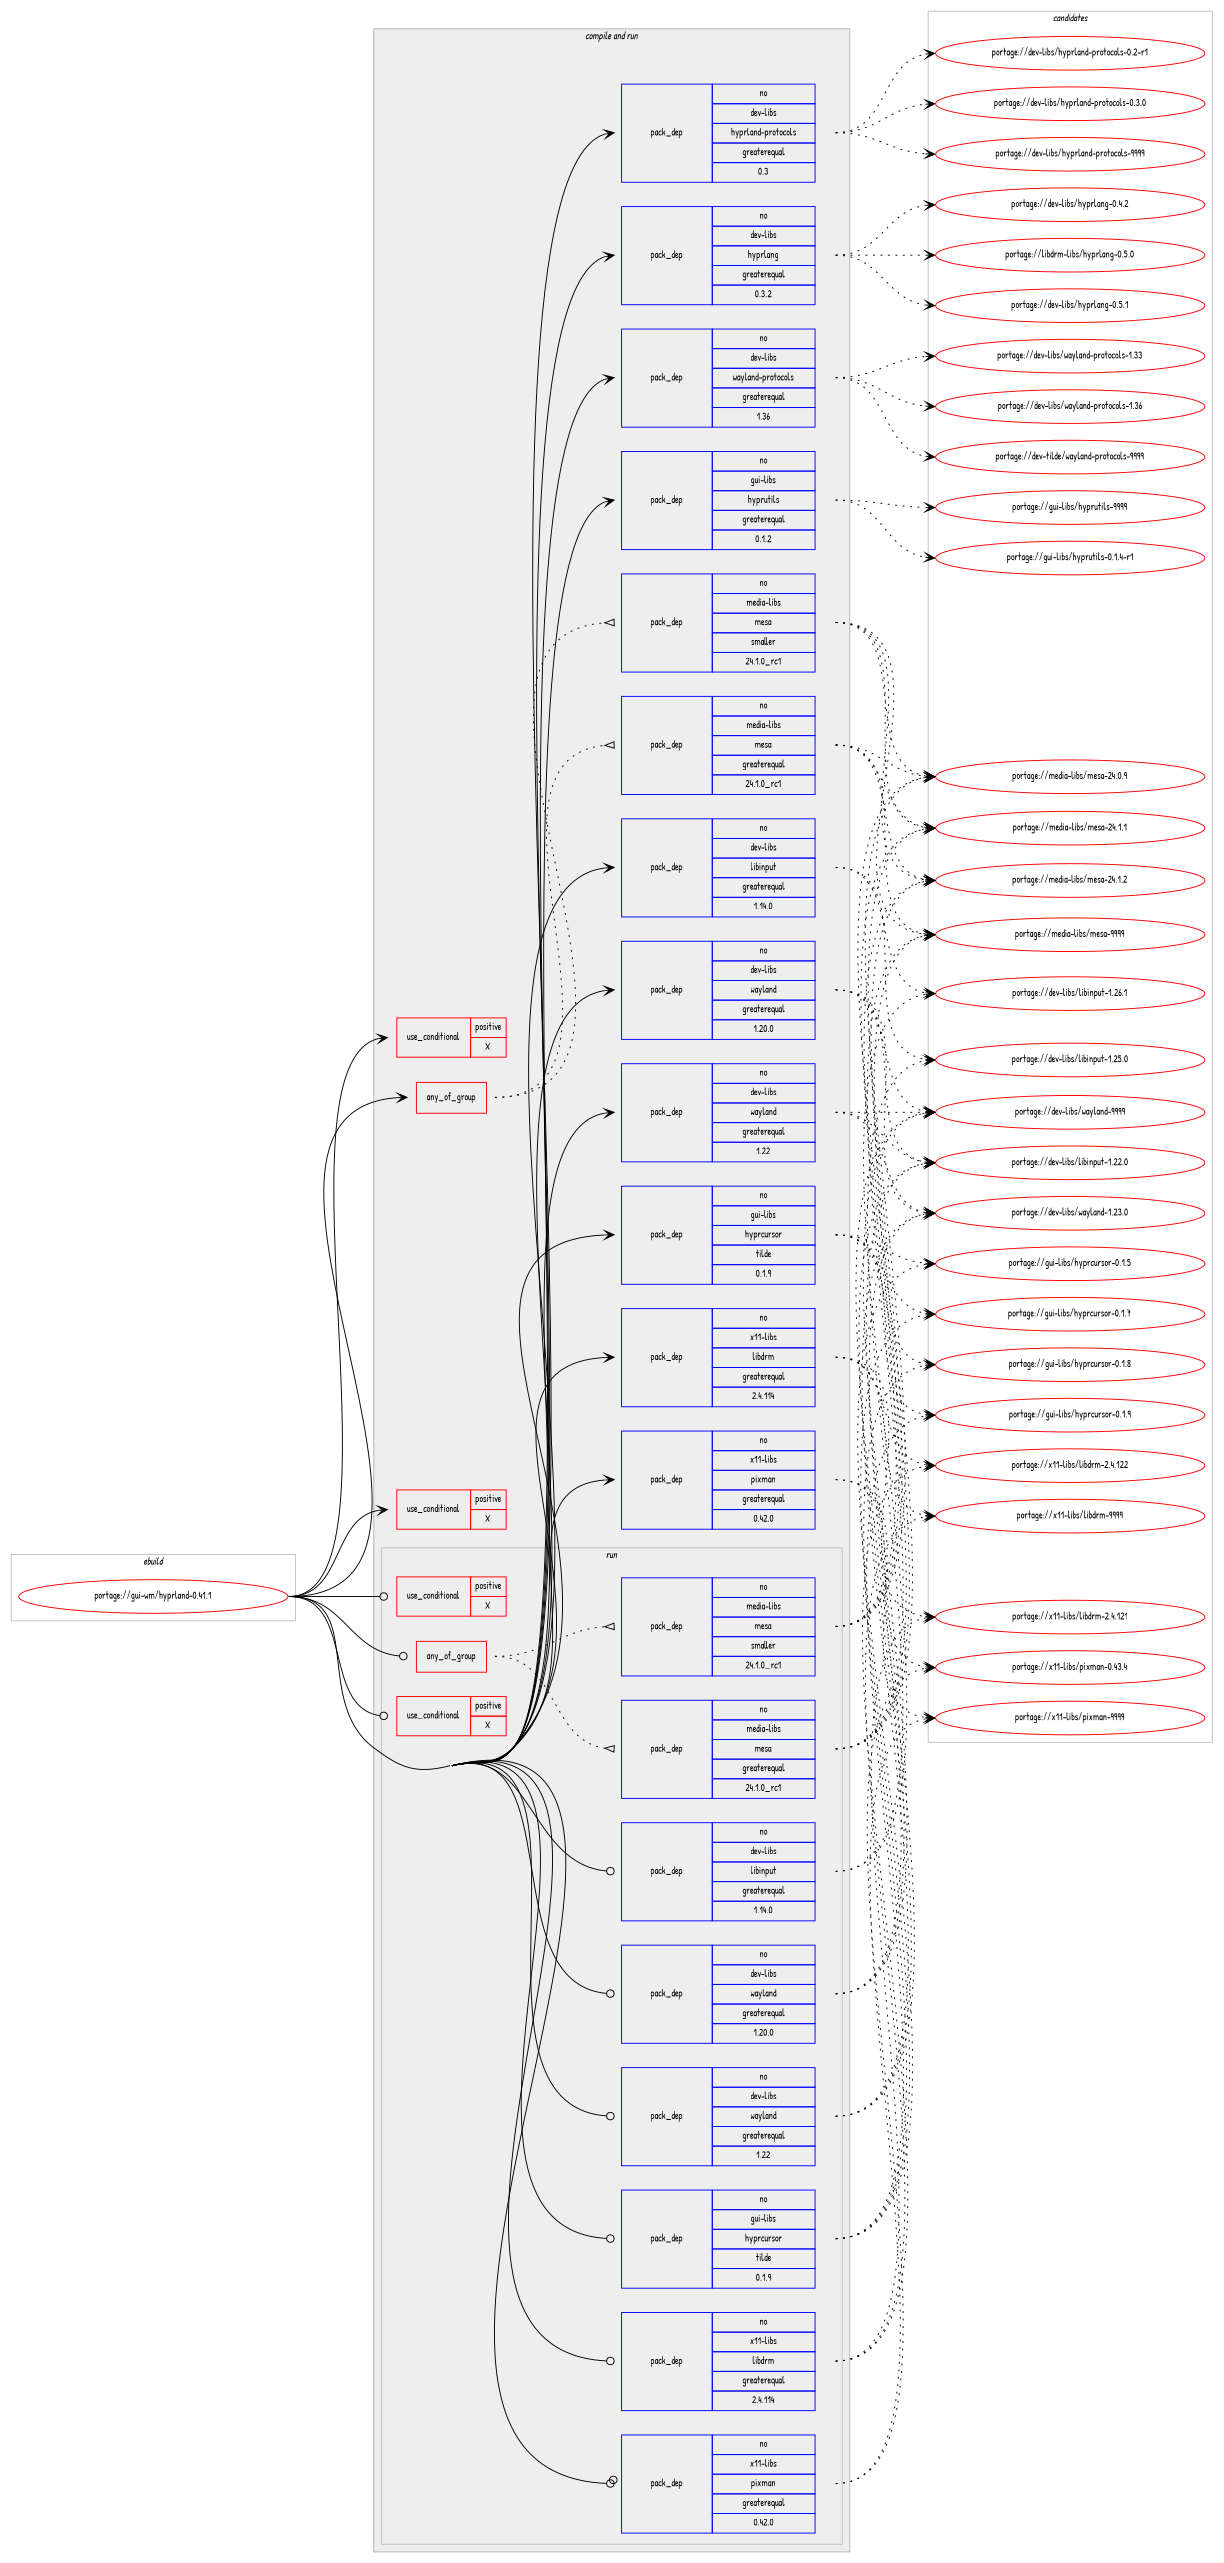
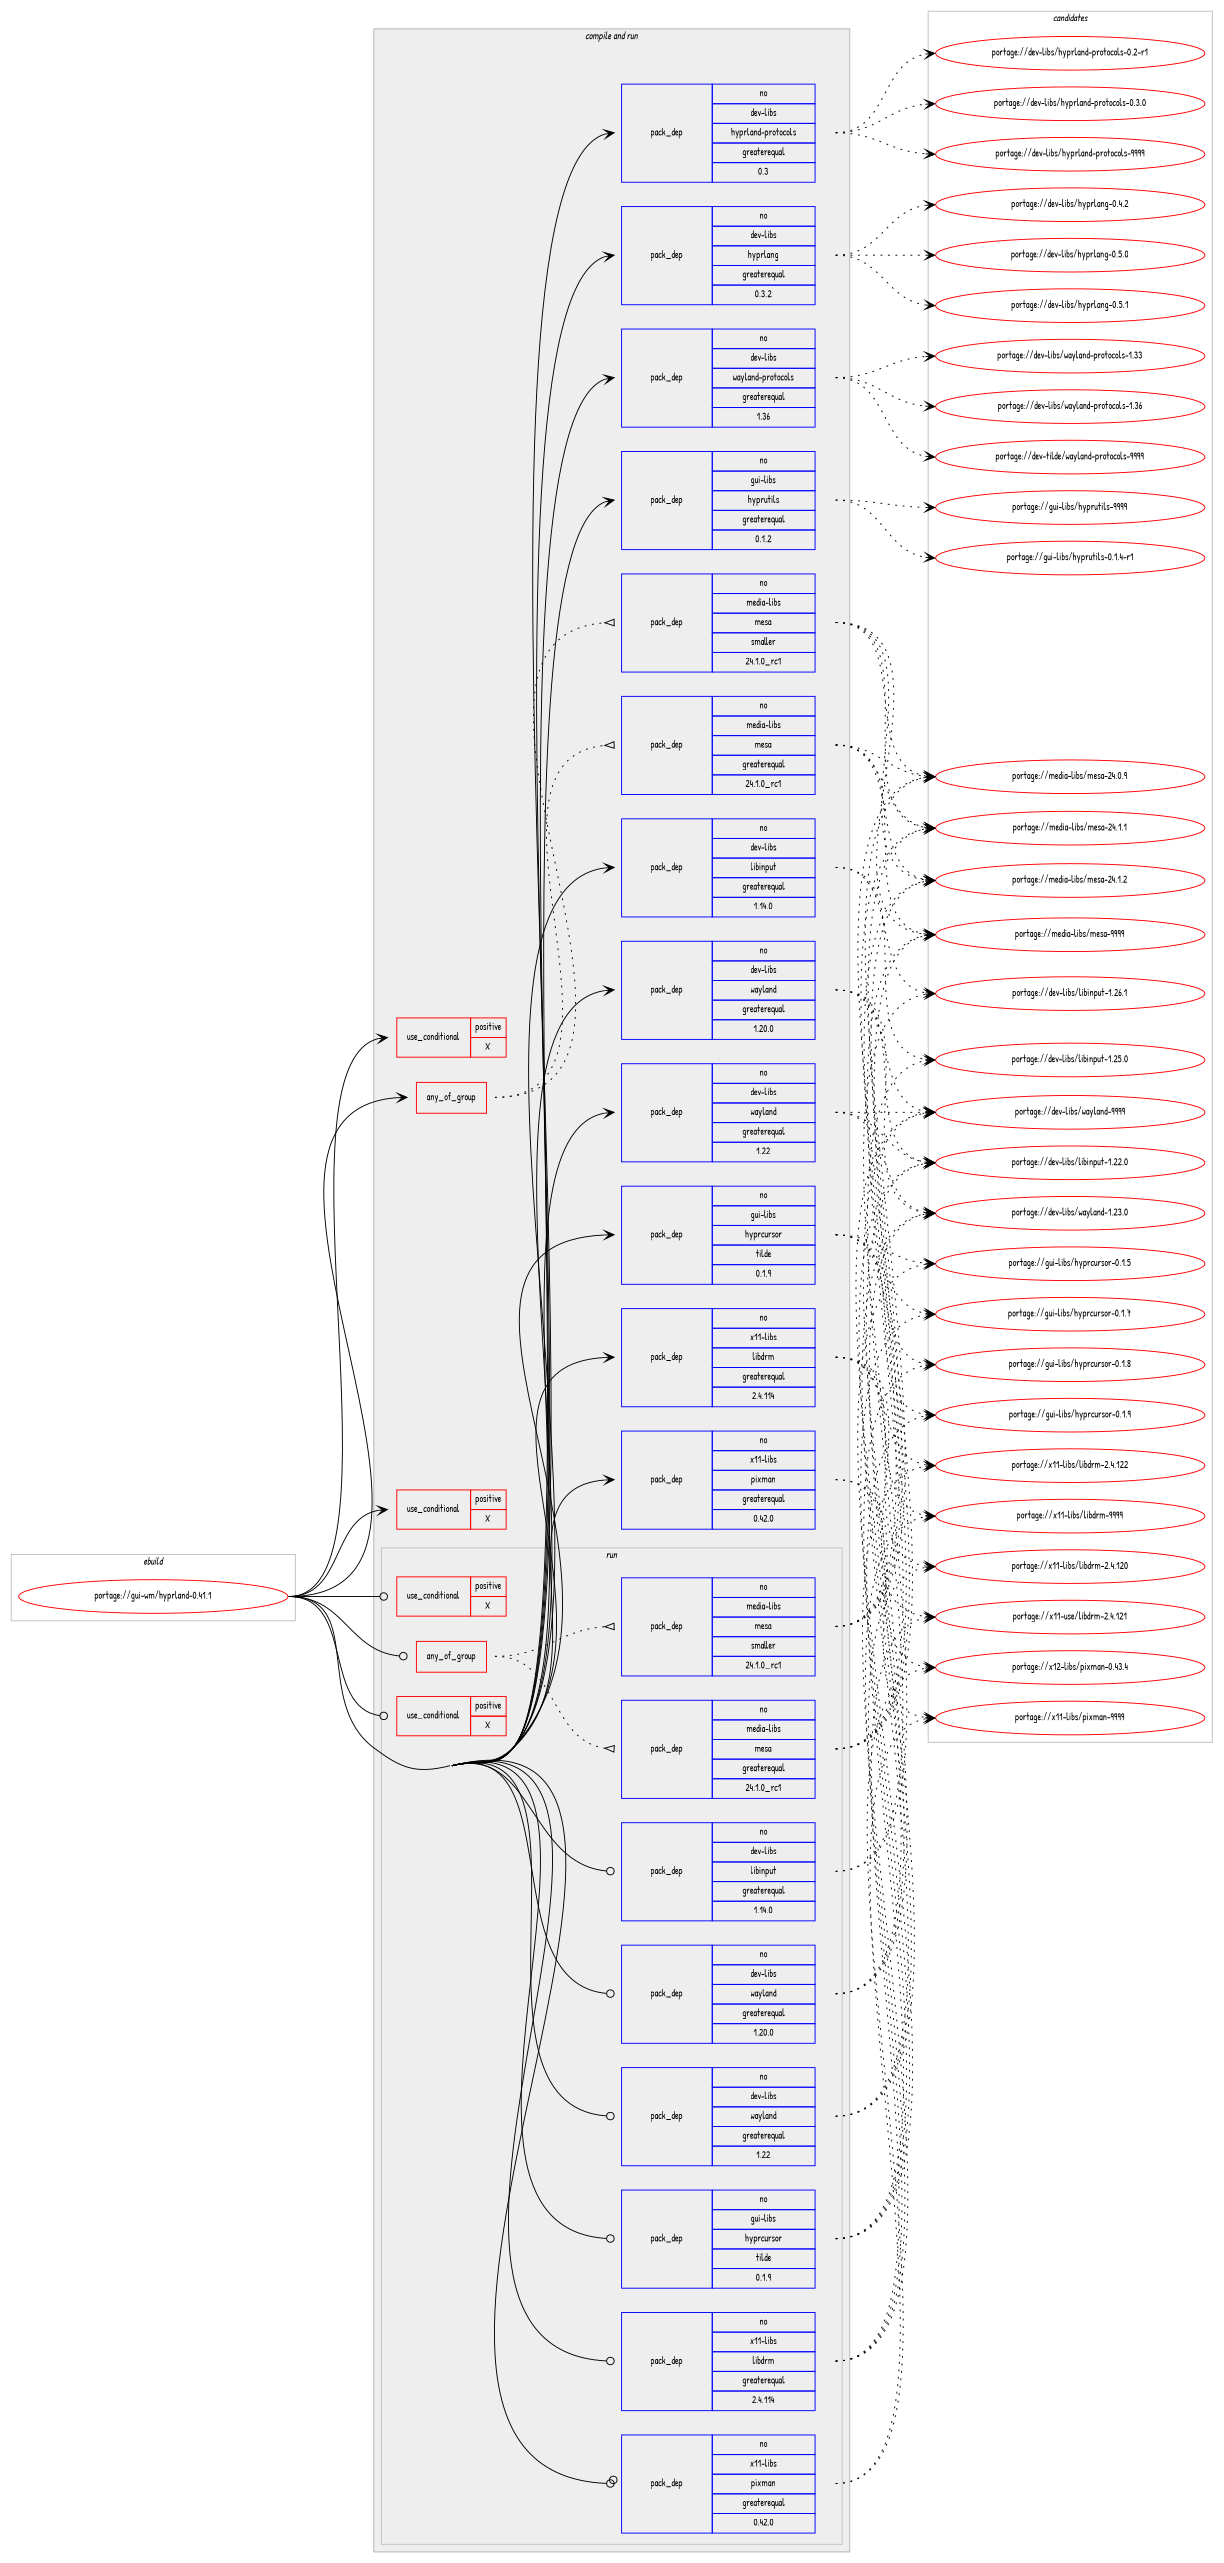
node "portage://libdrm-libs/hyprlang-0.5.0": label "portage://libdrm-libs/hyprlang-0.5.0" -> "portage://dev-libs/hyprlang-0.5.0"
node "portage://x11-libs/libdrm-2.4.120": added
node "portage://x11-libs/libdrm-2.4.121": label "portage://x11-libs/libdrm-2.4.121" -> "portage://x11-use/libdrm-2.4.121"
node "portage://x11-libs/pixman-0.43.4": label "portage://x11-libs/pixman-0.43.4" -> "portage://x12-libs/pixman-0.43.4"
